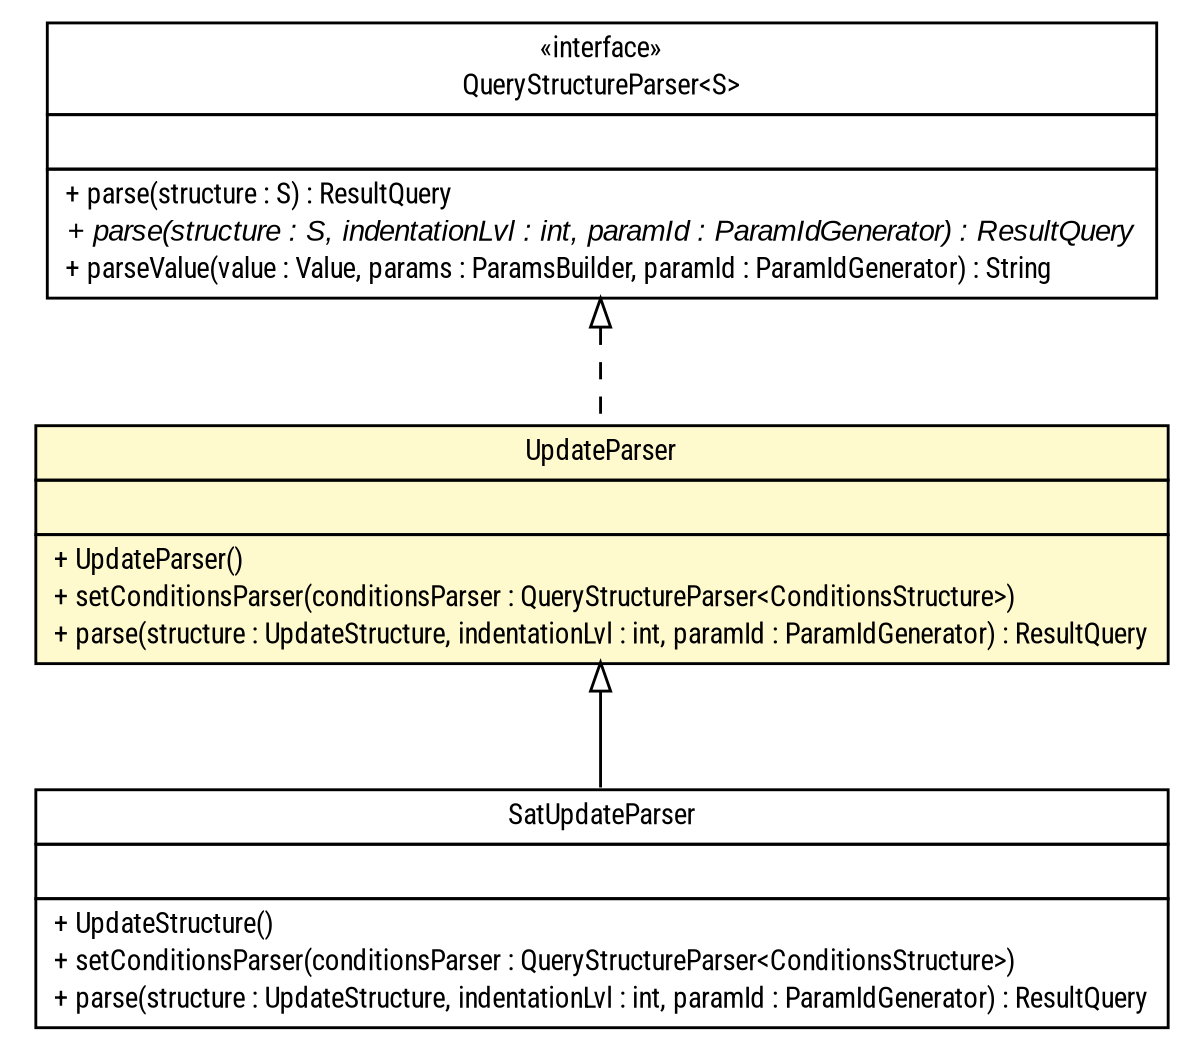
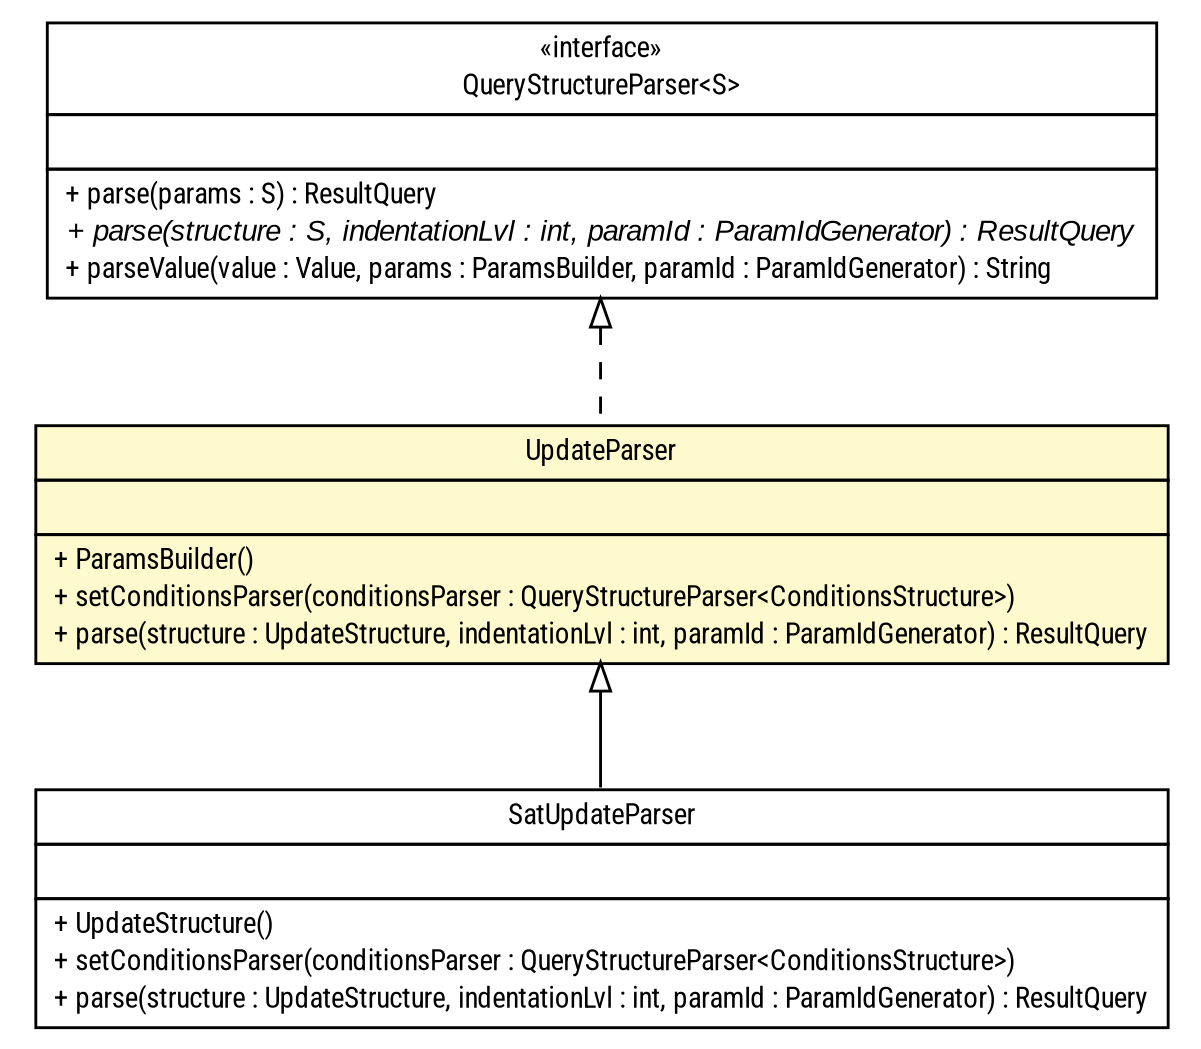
node "QueryStructureParser<S>": text "+ parse(structure : S) : ResultQuery" -> "+ parse(params : S) : ResultQuery"
node "UpdateParser": text "+ UpdateParser()" -> "+ ParamsBuilder()"
